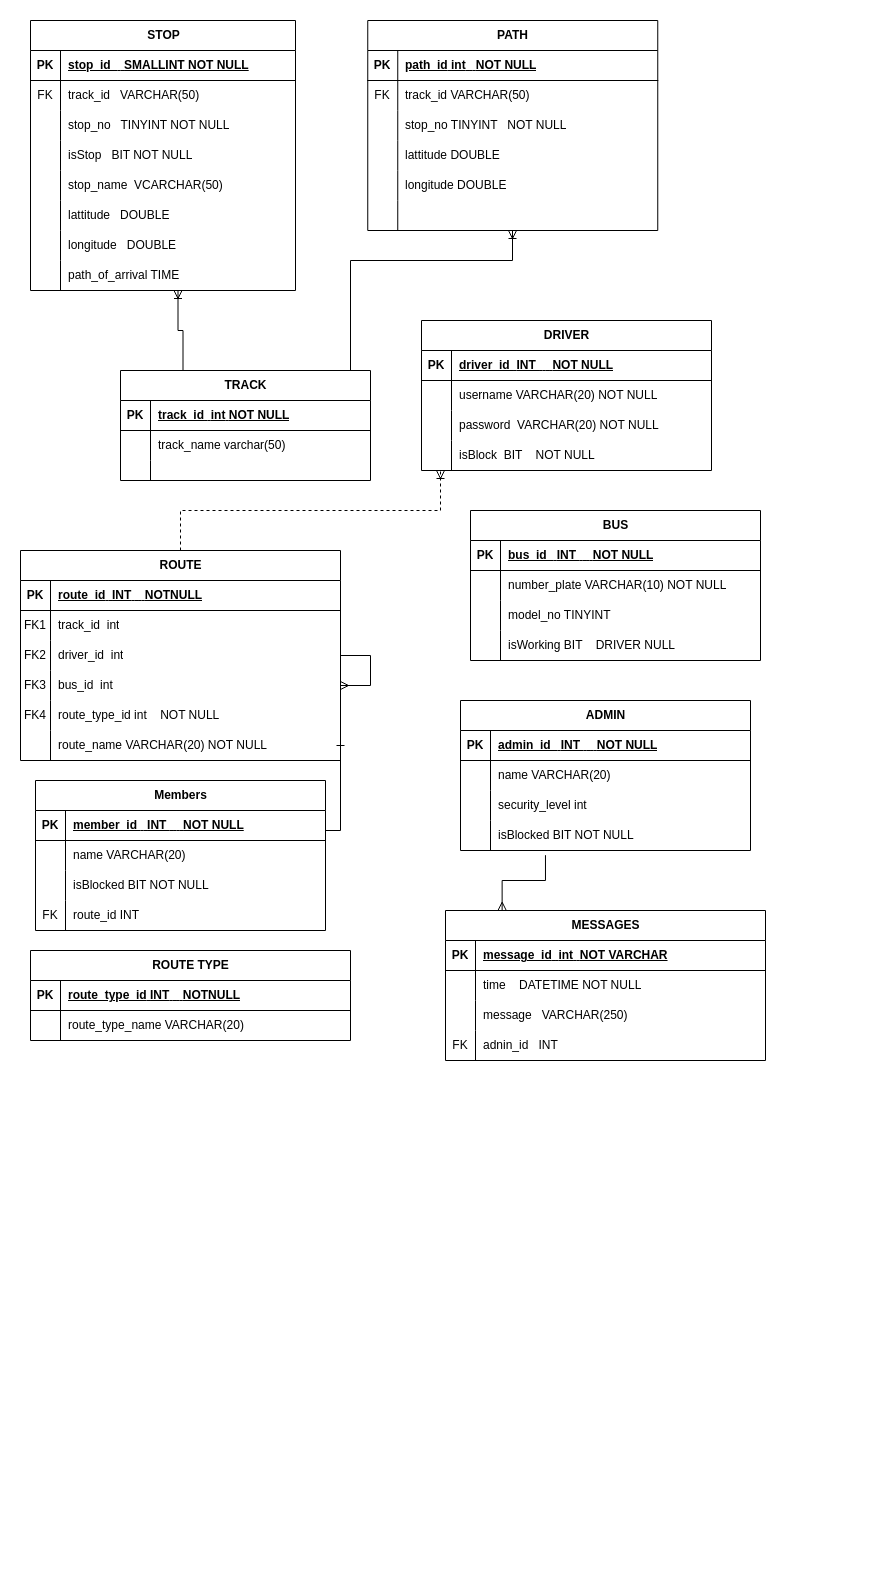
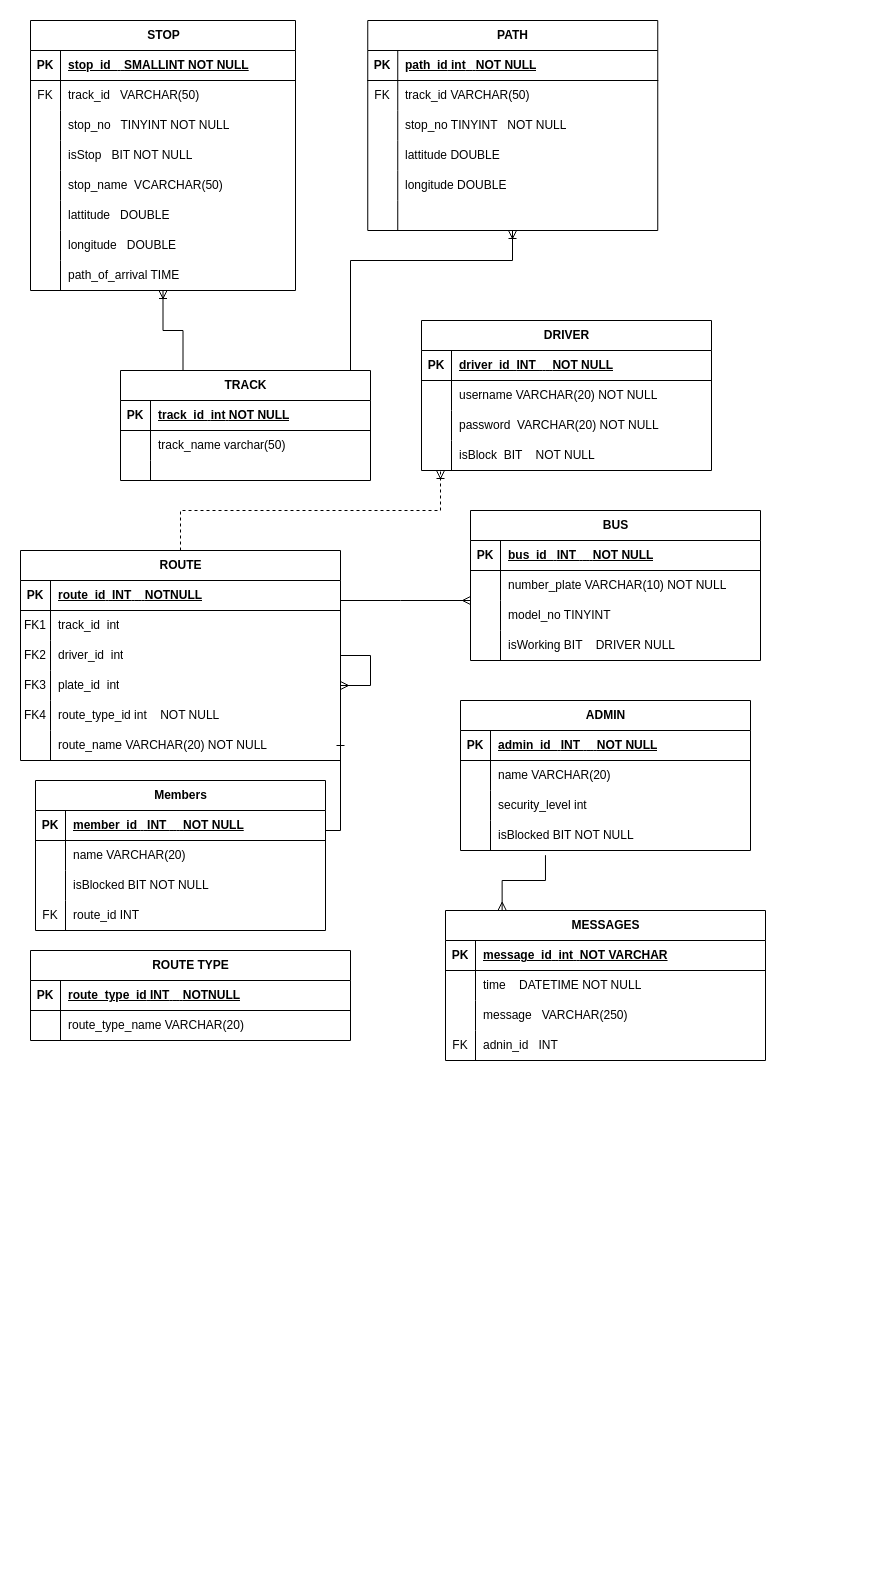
edge "TRACK" -> "path_of_arrival TIME": now "TRACK" -> "STOP"
edge "ROUTE" -> "BUS": added
node "bus_id int": label "bus_id int" -> "plate_id int"
